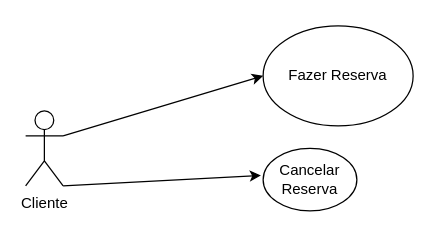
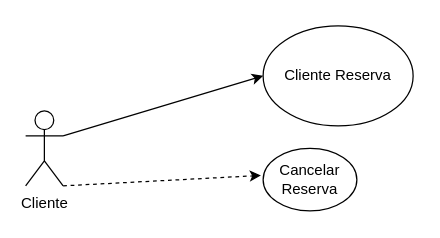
node "Fazer Reserva": label "Fazer Reserva" -> "Cliente Reserva"
edge "Cliente" -> "Cancelar Reserva": style solid -> dashed
